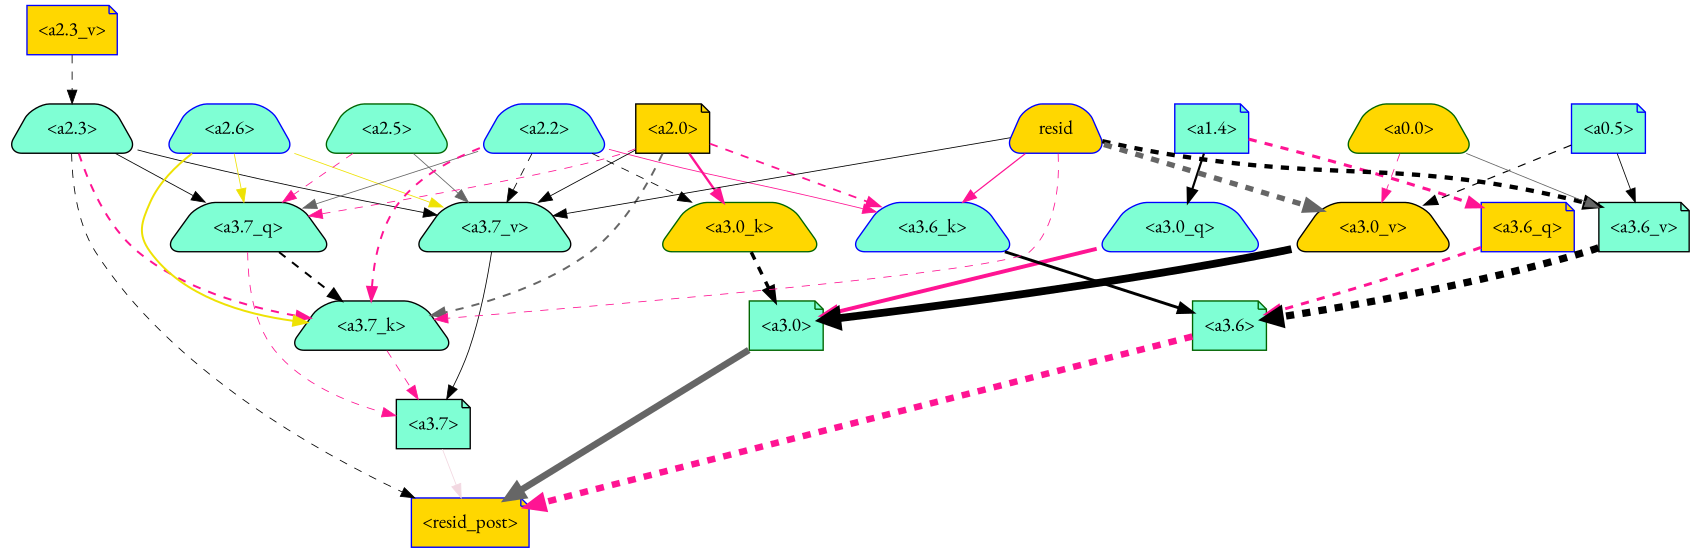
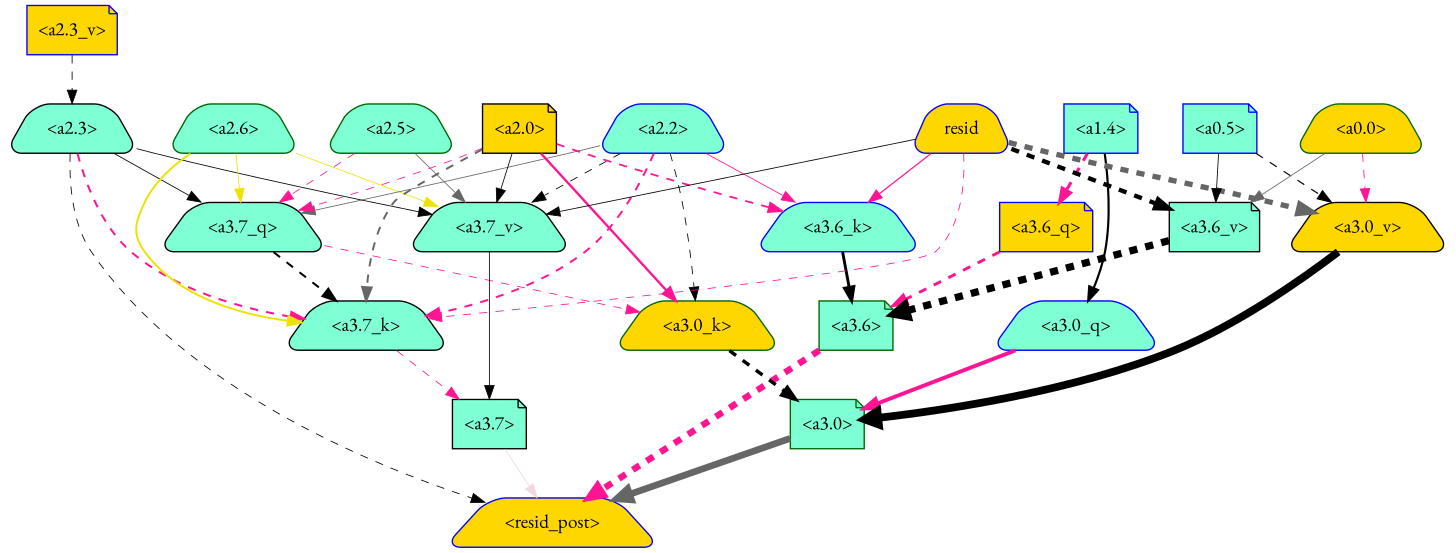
node "<a2.6>": color blue -> darkgreen
edge "<a3.7_q>" -> "<a3.7>": now "<a3.7_q>" -> "<a3.0_k>"
node "<resid_post>": shape note -> trapezium
